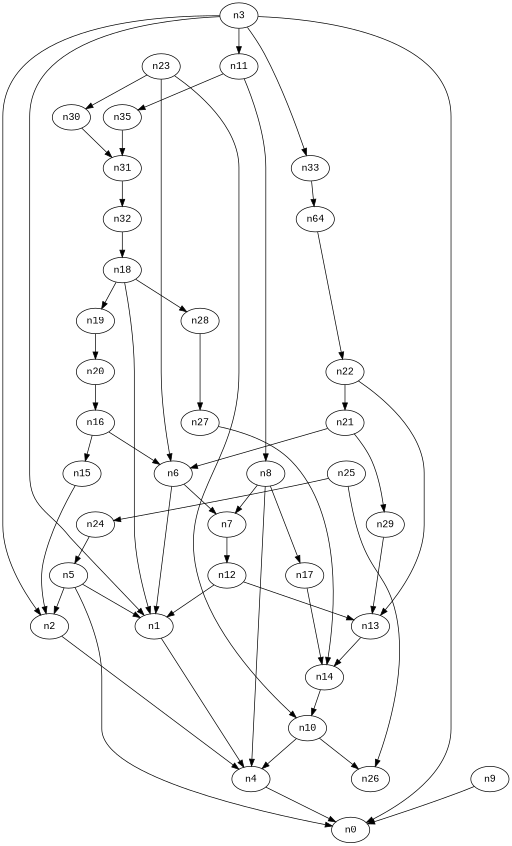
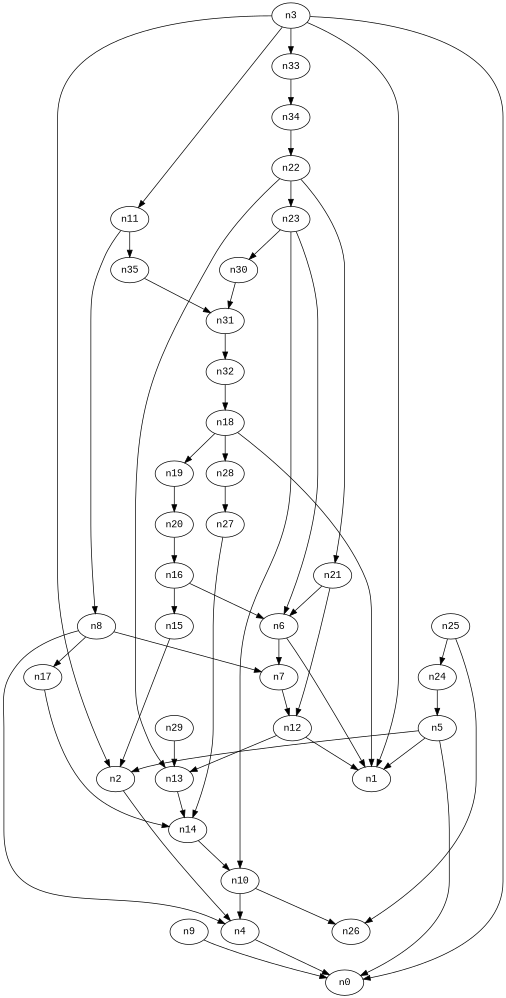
edge "n22" -> "n23": added
node "n64": label "n64" -> "n34"
edge "n21" -> "n29": now "n21" -> "n12"
edge "n1" -> "n4": removed
